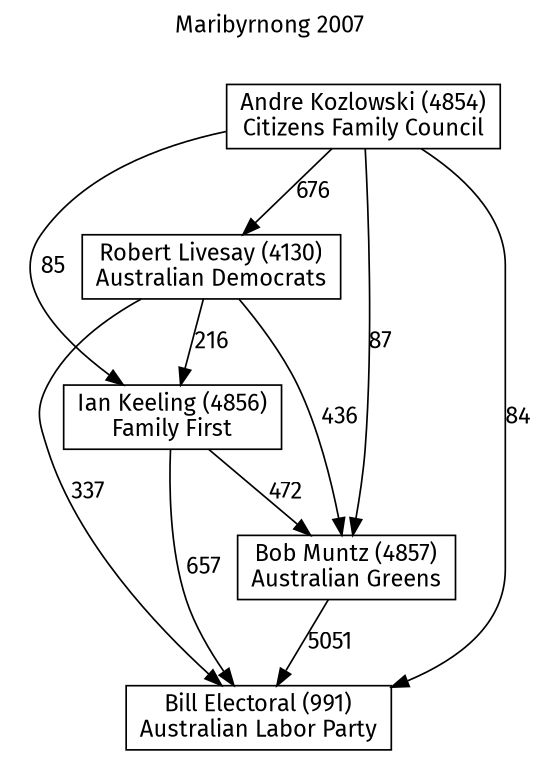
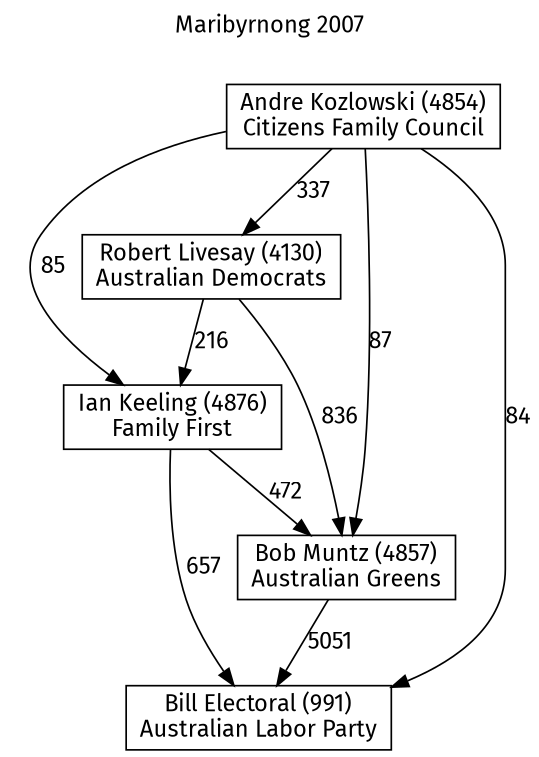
edge "Andre Kozlowski (4854) Citizens Family Council" -> "Robert Livesay (4130) Australian Democrats": label "676" -> "337"
node "Ian Keeling (4856) Family First": label "Ian Keeling (4856) Family First" -> "Ian Keeling (4876) Family First"
edge "Robert Livesay (4130) Australian Democrats" -> "Bob Muntz (4857) Australian Greens": label "436" -> "836"
edge "Robert Livesay (4130) Australian Democrats" -> "Bill Electoral (991) Australian Labor Party": removed, label "337"
